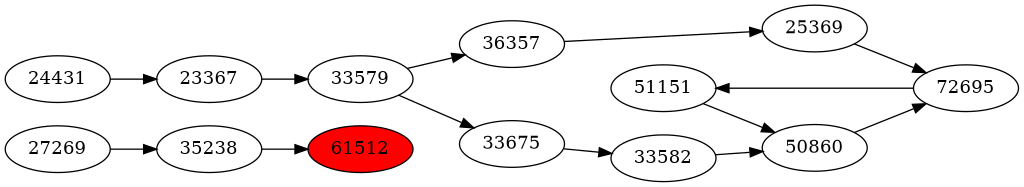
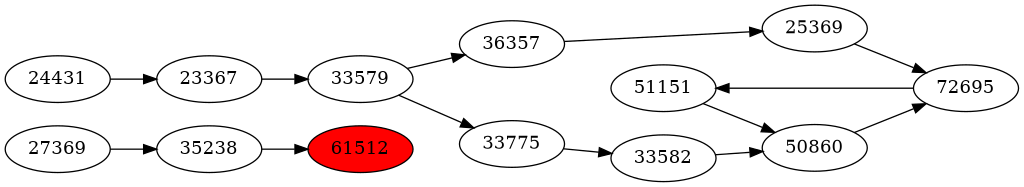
node "33675": label "33675" -> "33775"
node "27269": label "27269" -> "27369"
